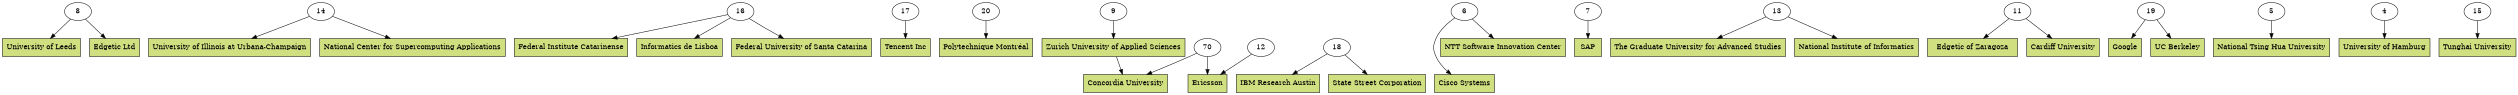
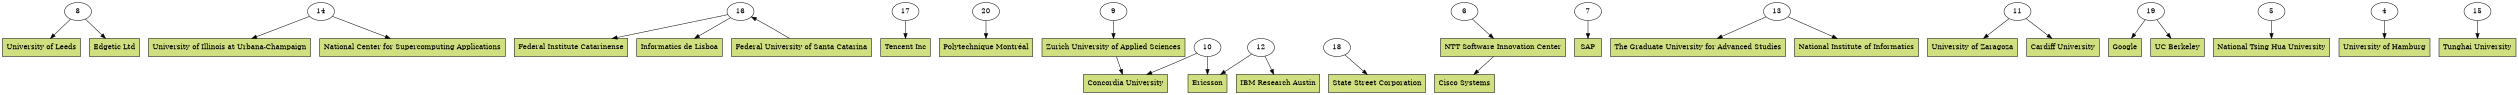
edge "16" -> "Federal University of Santa Catarina": reversed
edge "6" -> "Cisco Systems": now "NTT Software Innovation Center" -> "Cisco Systems"
node "70": label "70" -> "10"
node "Edgetic of Zaragoza": label "Edgetic of Zaragoza" -> "University of Zaragoza"
edge "18" -> "IBM Research Austin": now "12" -> "IBM Research Austin"
